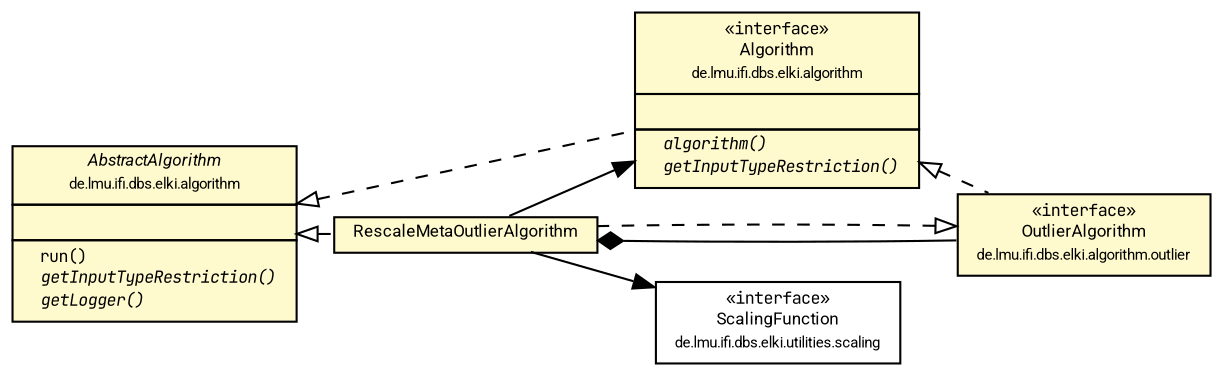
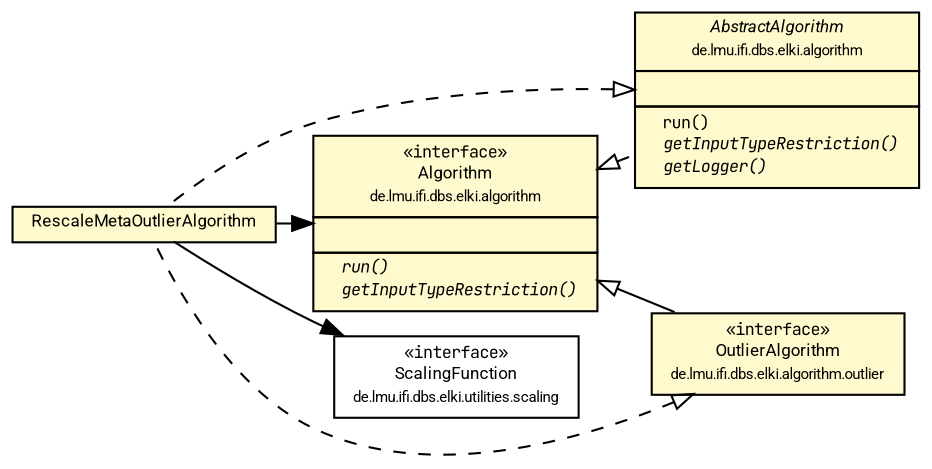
node "Algorithm": text "algorithm()" -> "run()"
edge "Algorithm" -> "AbstractAlgorithm": reversed
edge "OutlierAlgorithm" -> "Algorithm": style dashed -> solid
edge "OutlierAlgorithm" -> "RescaleMetaOutlierAlgorithm": removed
